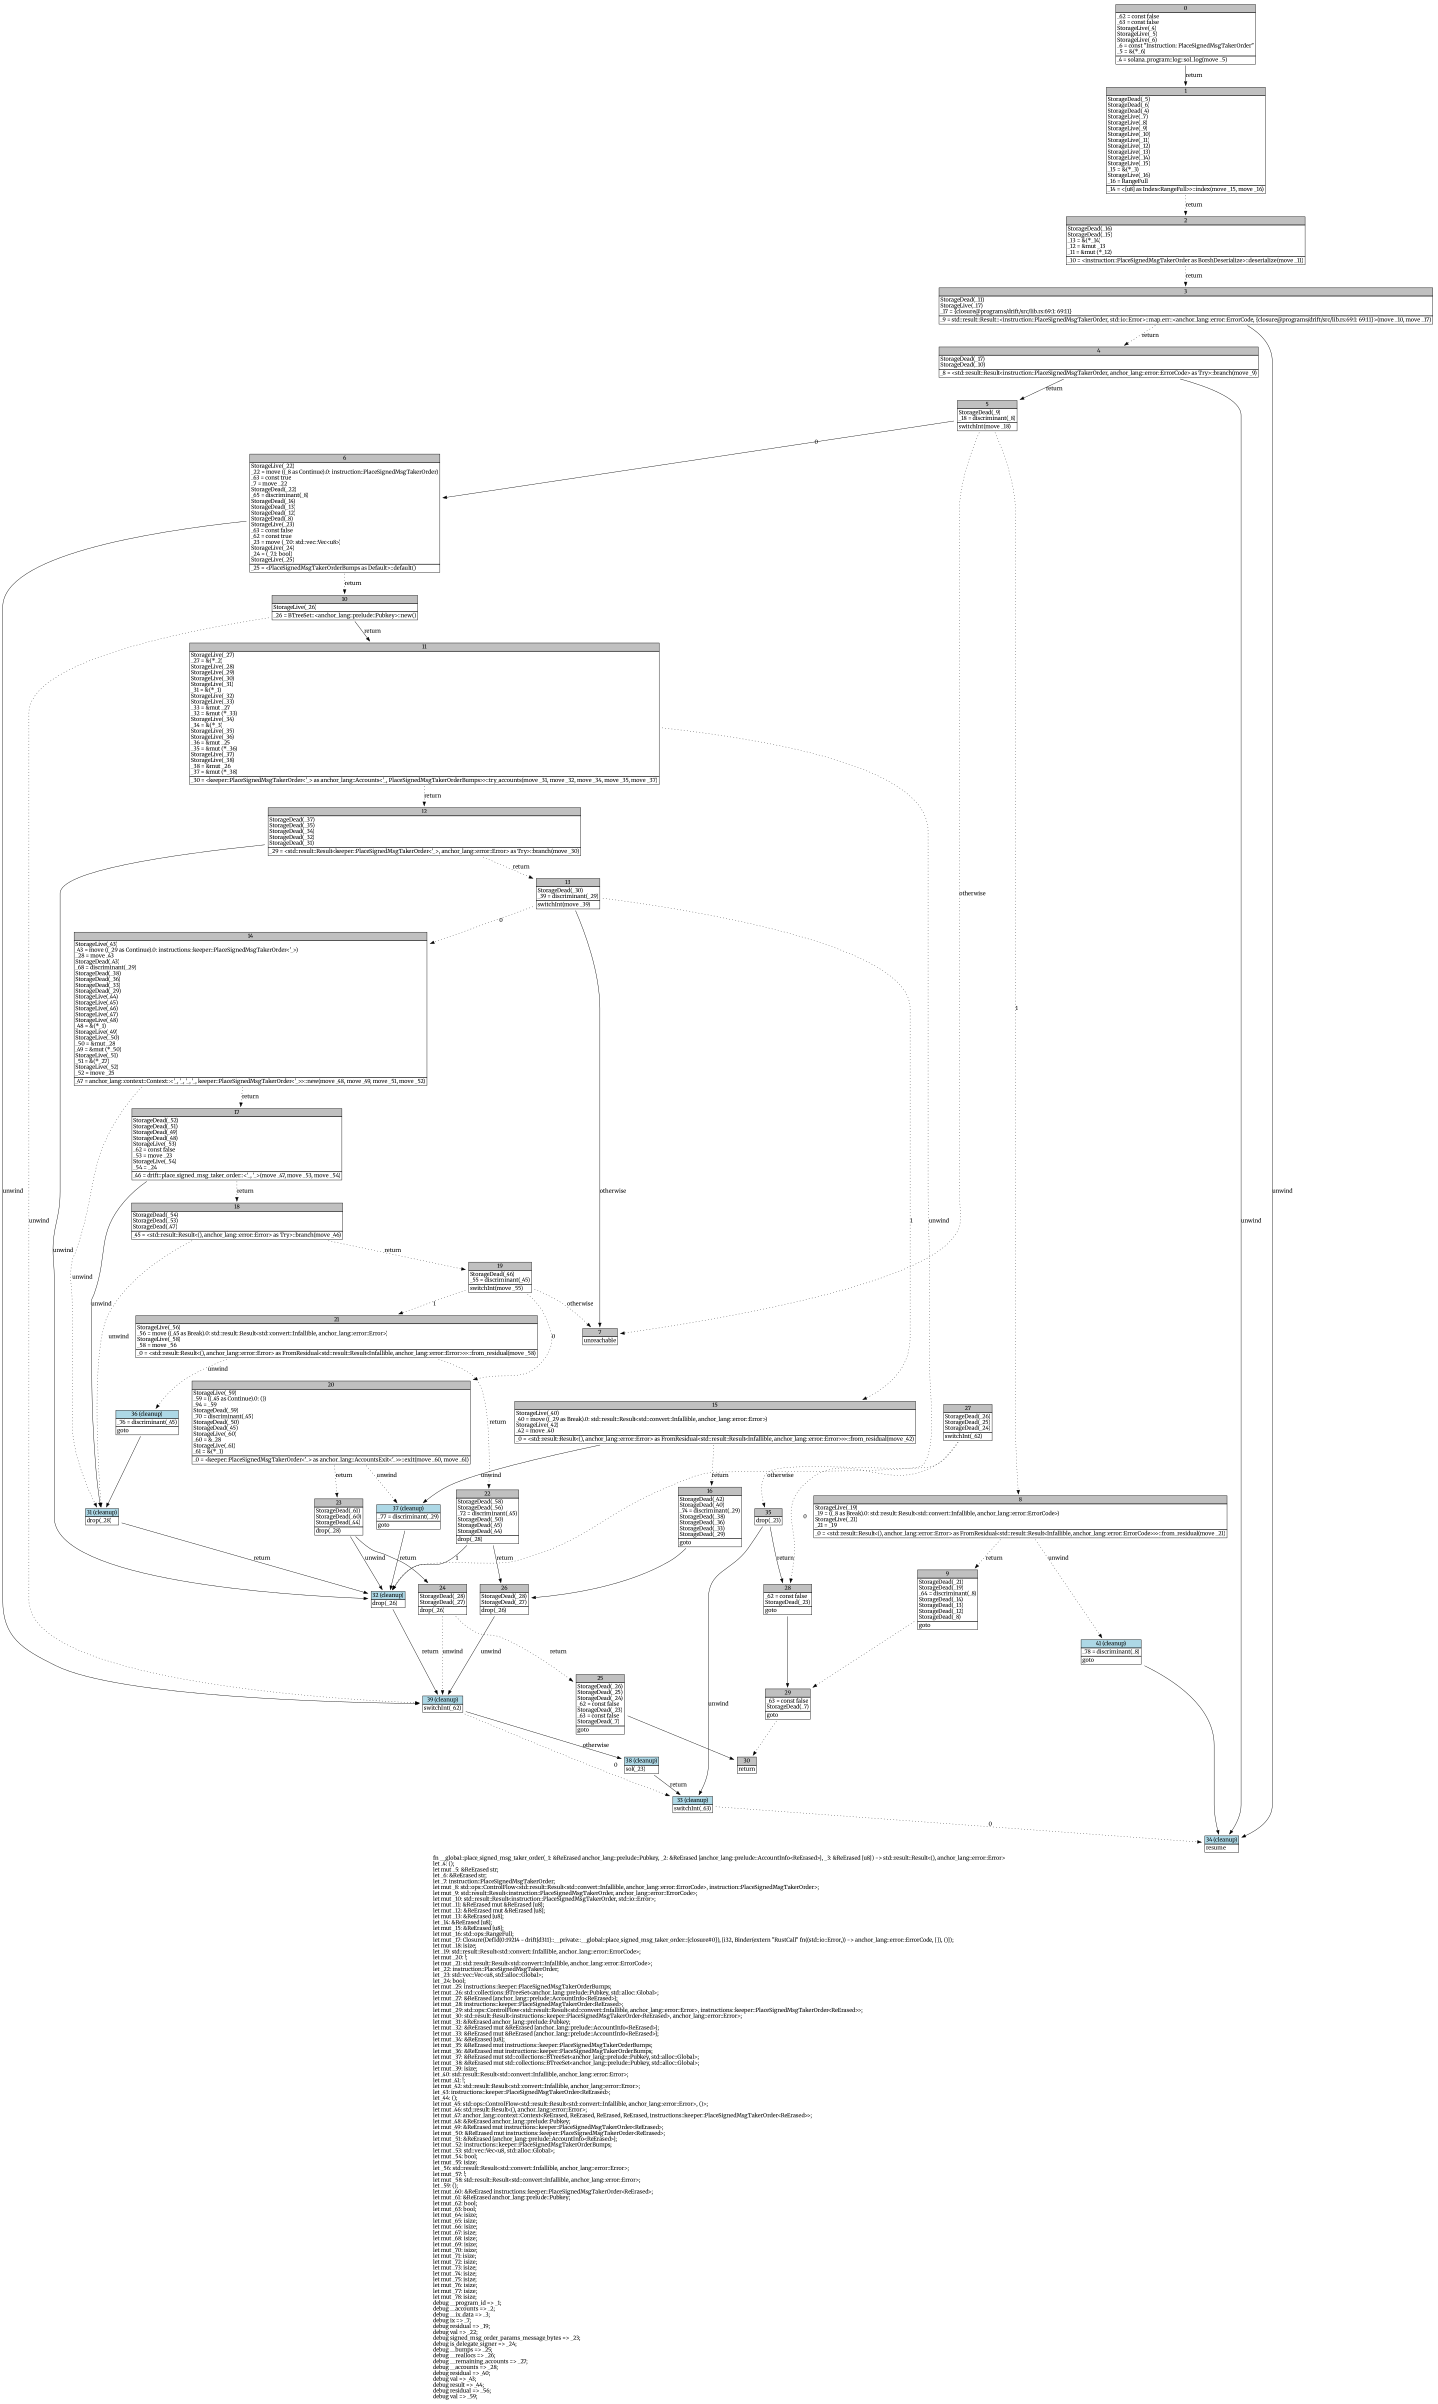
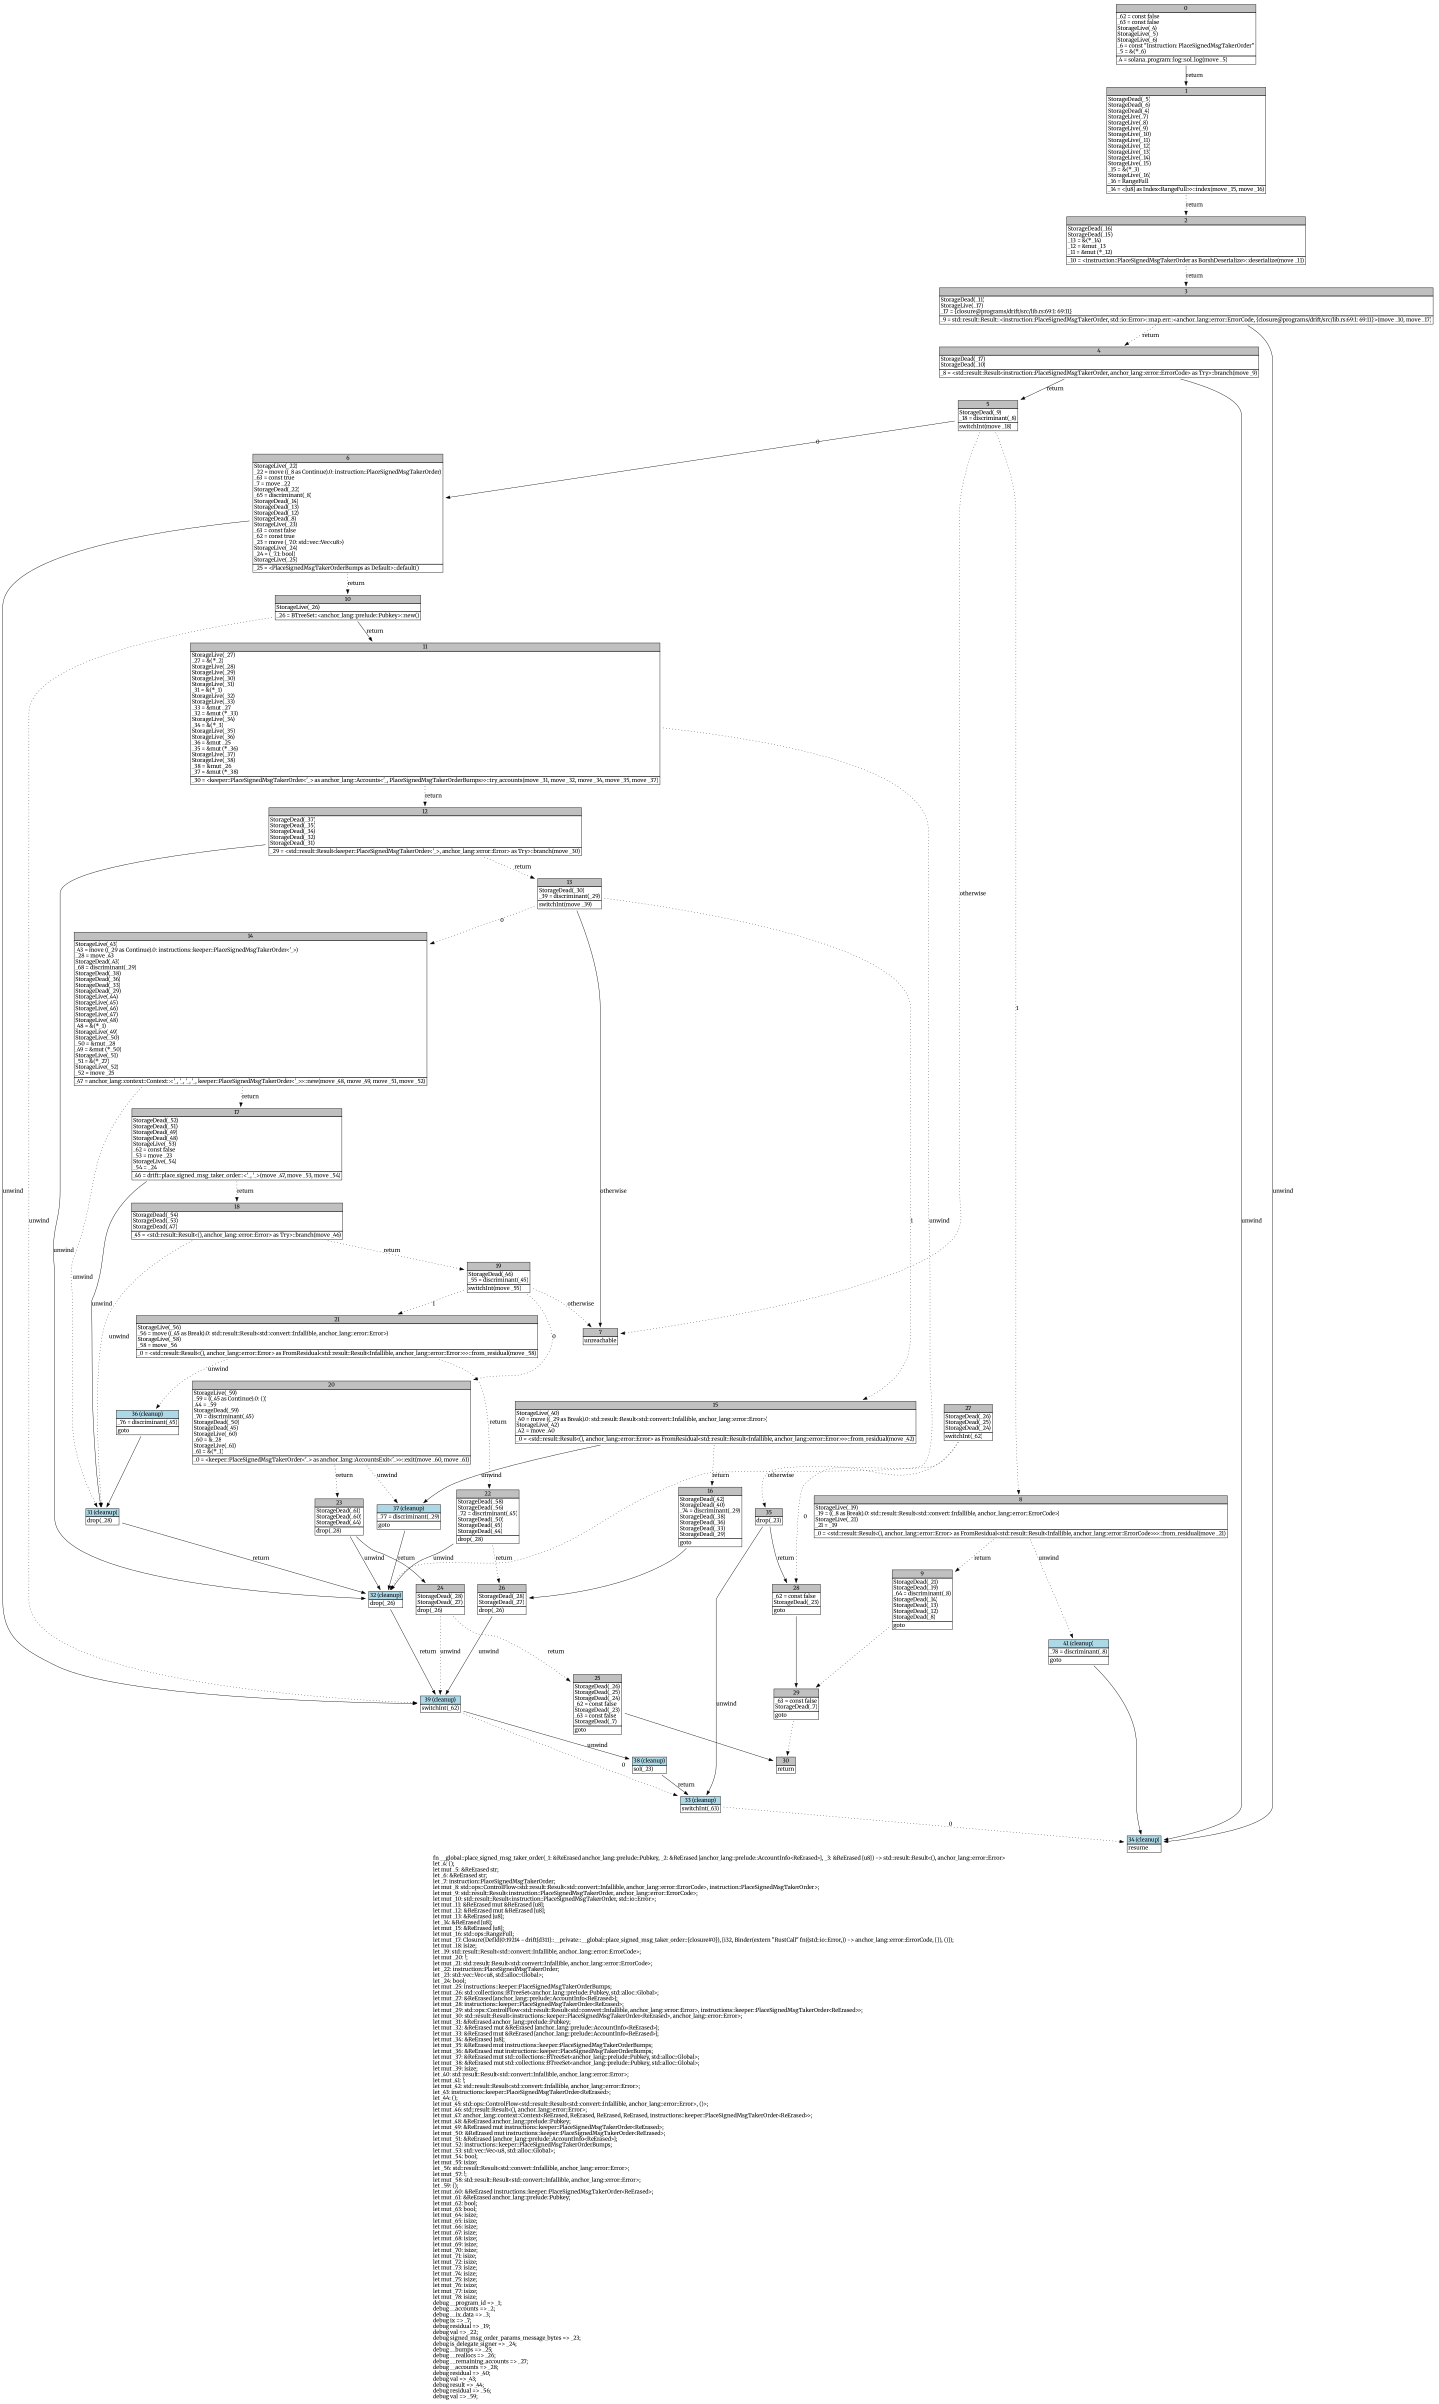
node "20": text "_94 = _59" -> "_44 = _59"
edge "22" -> "32 (cleanup)": label "1" -> "unwind"
edge "22" -> "26": style solid -> dotted
edge "39 (cleanup)" -> "38 (cleanup)": label "otherwise" -> "unwind"
